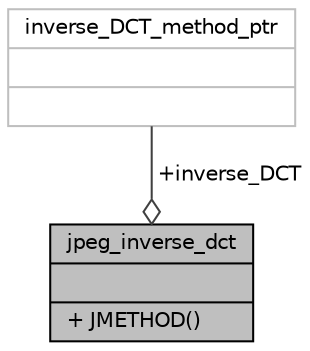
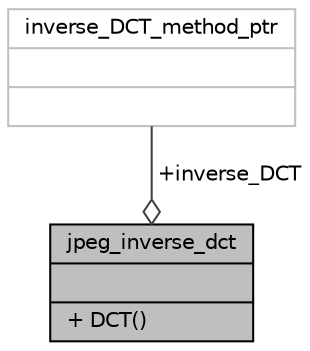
node "jpeg_inverse_dct": text "+ JMETHOD()" -> "+ DCT()"
